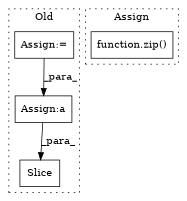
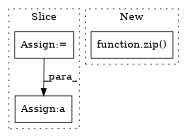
cluster "Old": label "Old" -> "Slice"
cluster "Assign": label "Assign" -> "New"
node "Slice": removed
